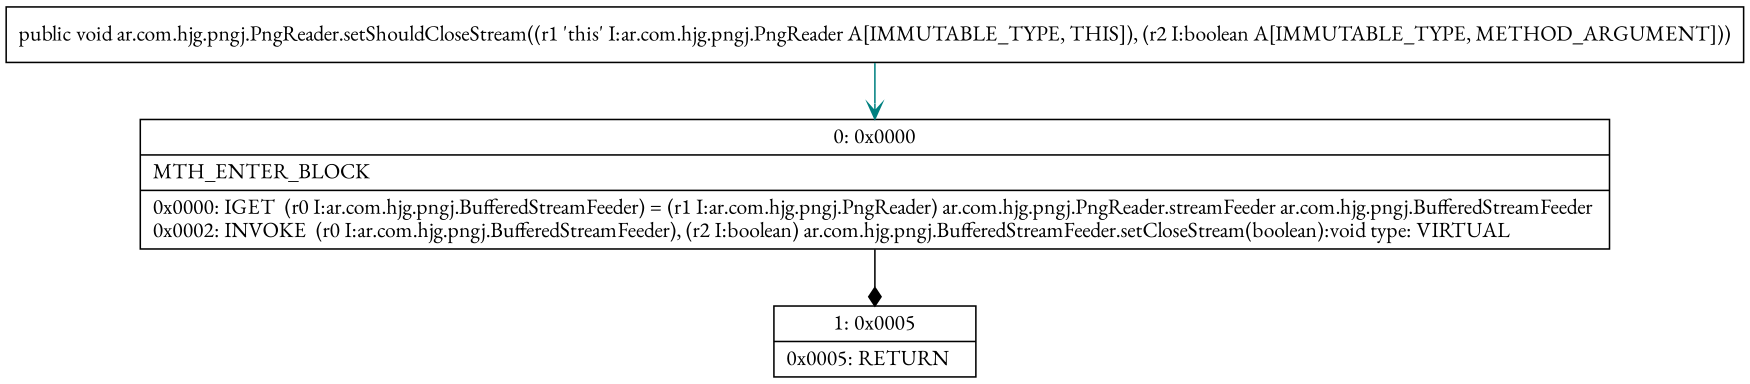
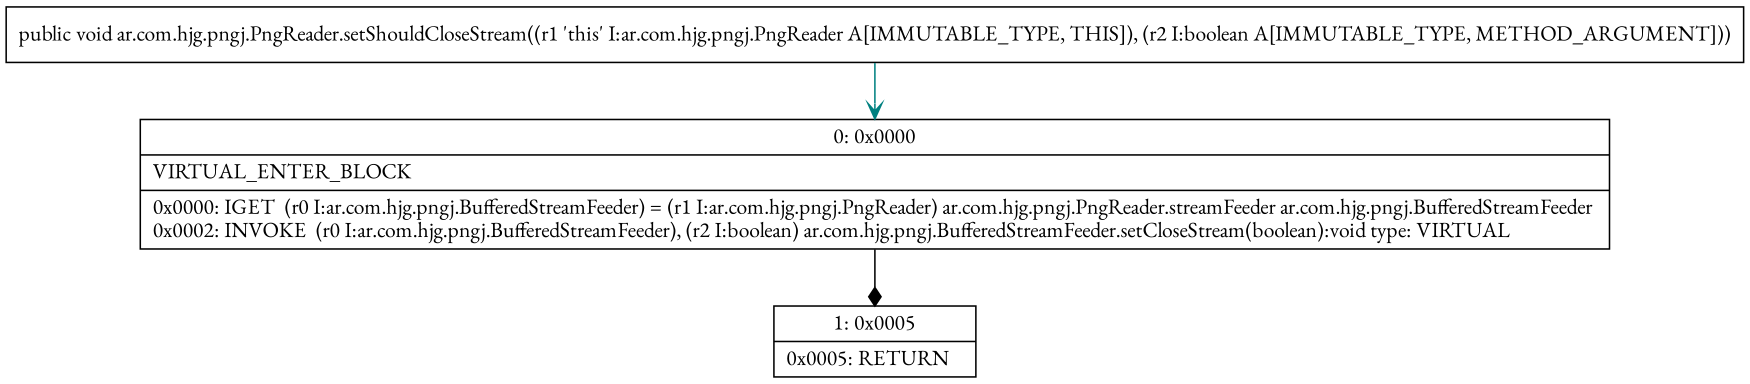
node "0: 0x0000": text "MTH_ENTER_BLOCK" -> "VIRTUAL_ENTER_BLOCK"
